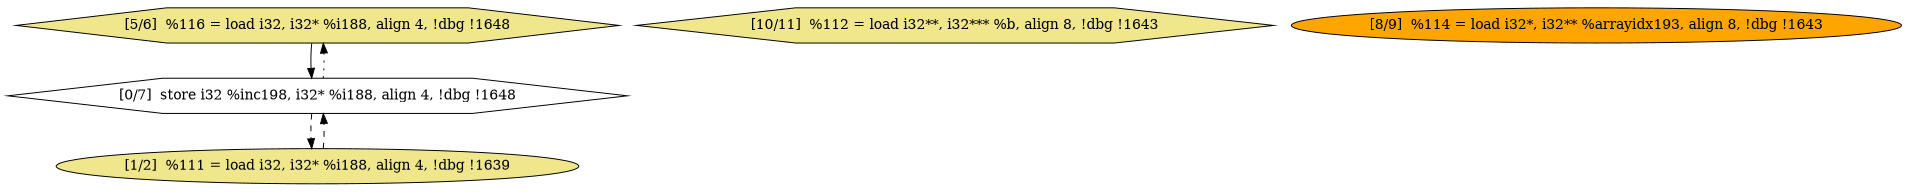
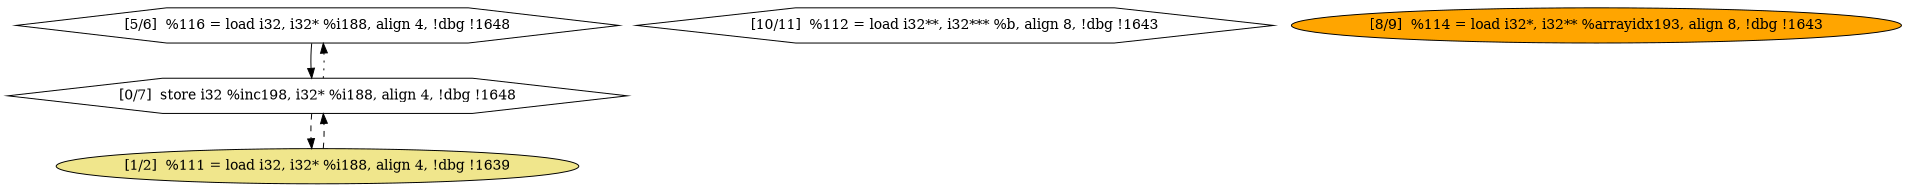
node "[5/6]  %116 = load i32, i32* %i188, align 4, !dbg !1648": fillcolor khaki -> white
node "[10/11]  %112 = load i32**, i32*** %b, align 8, !dbg !1643": fillcolor khaki -> white
